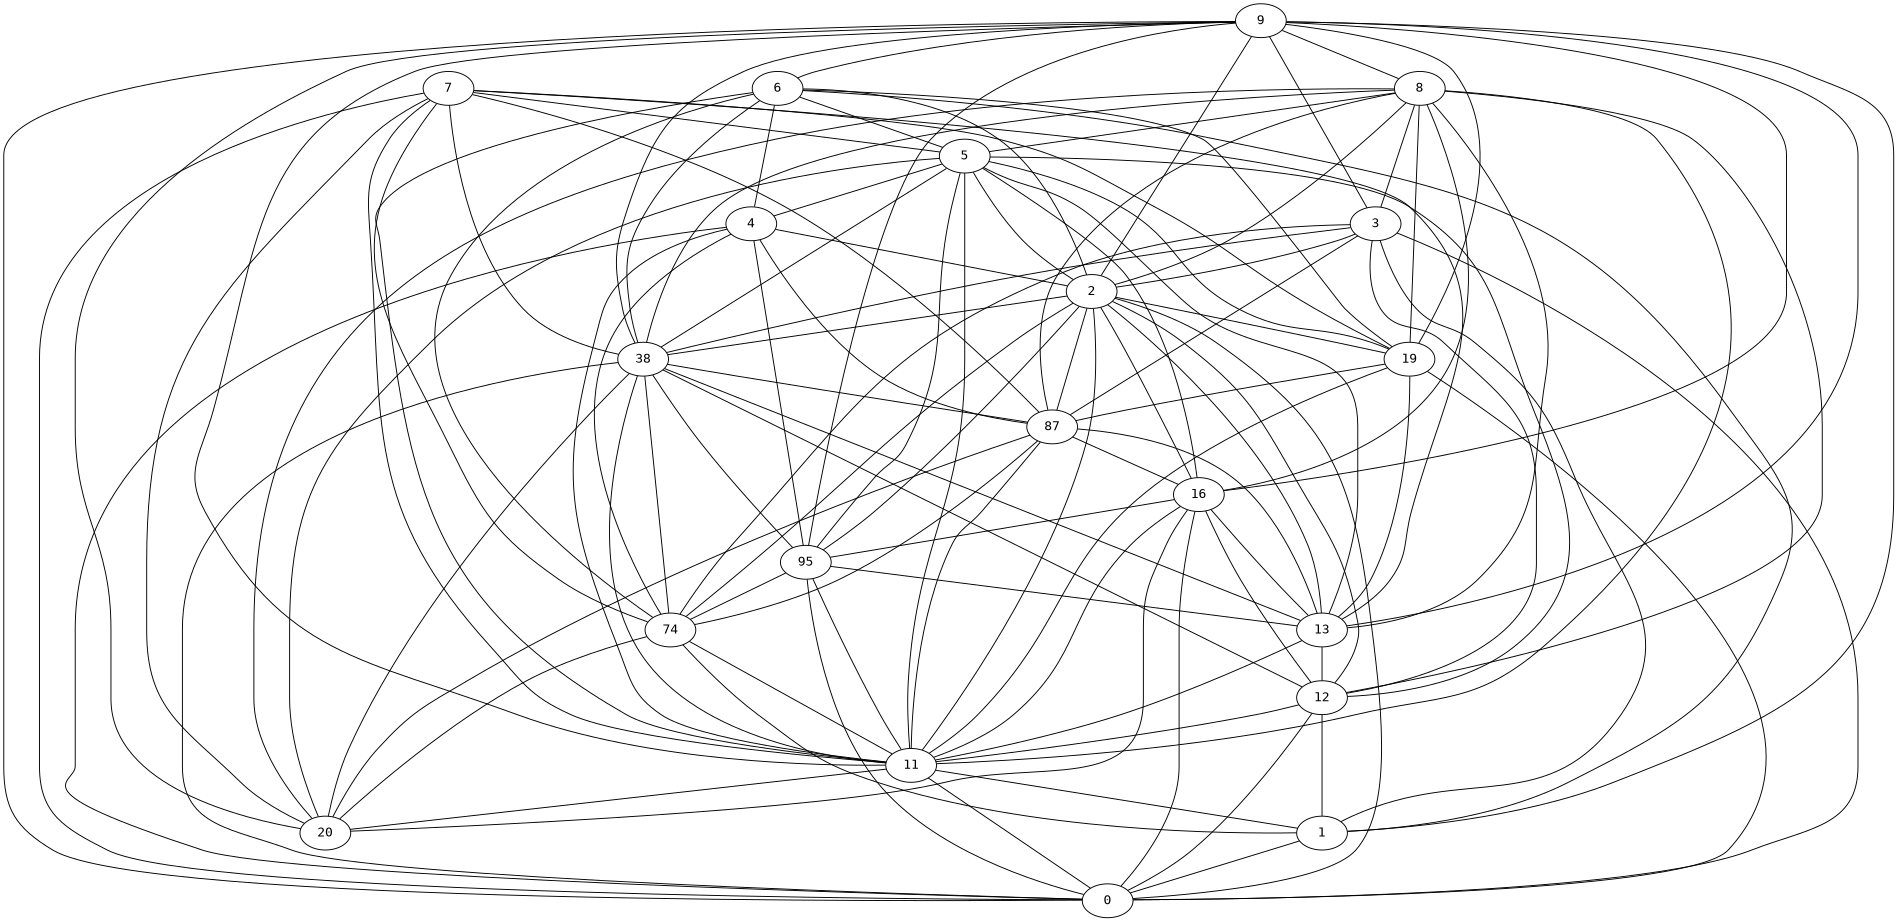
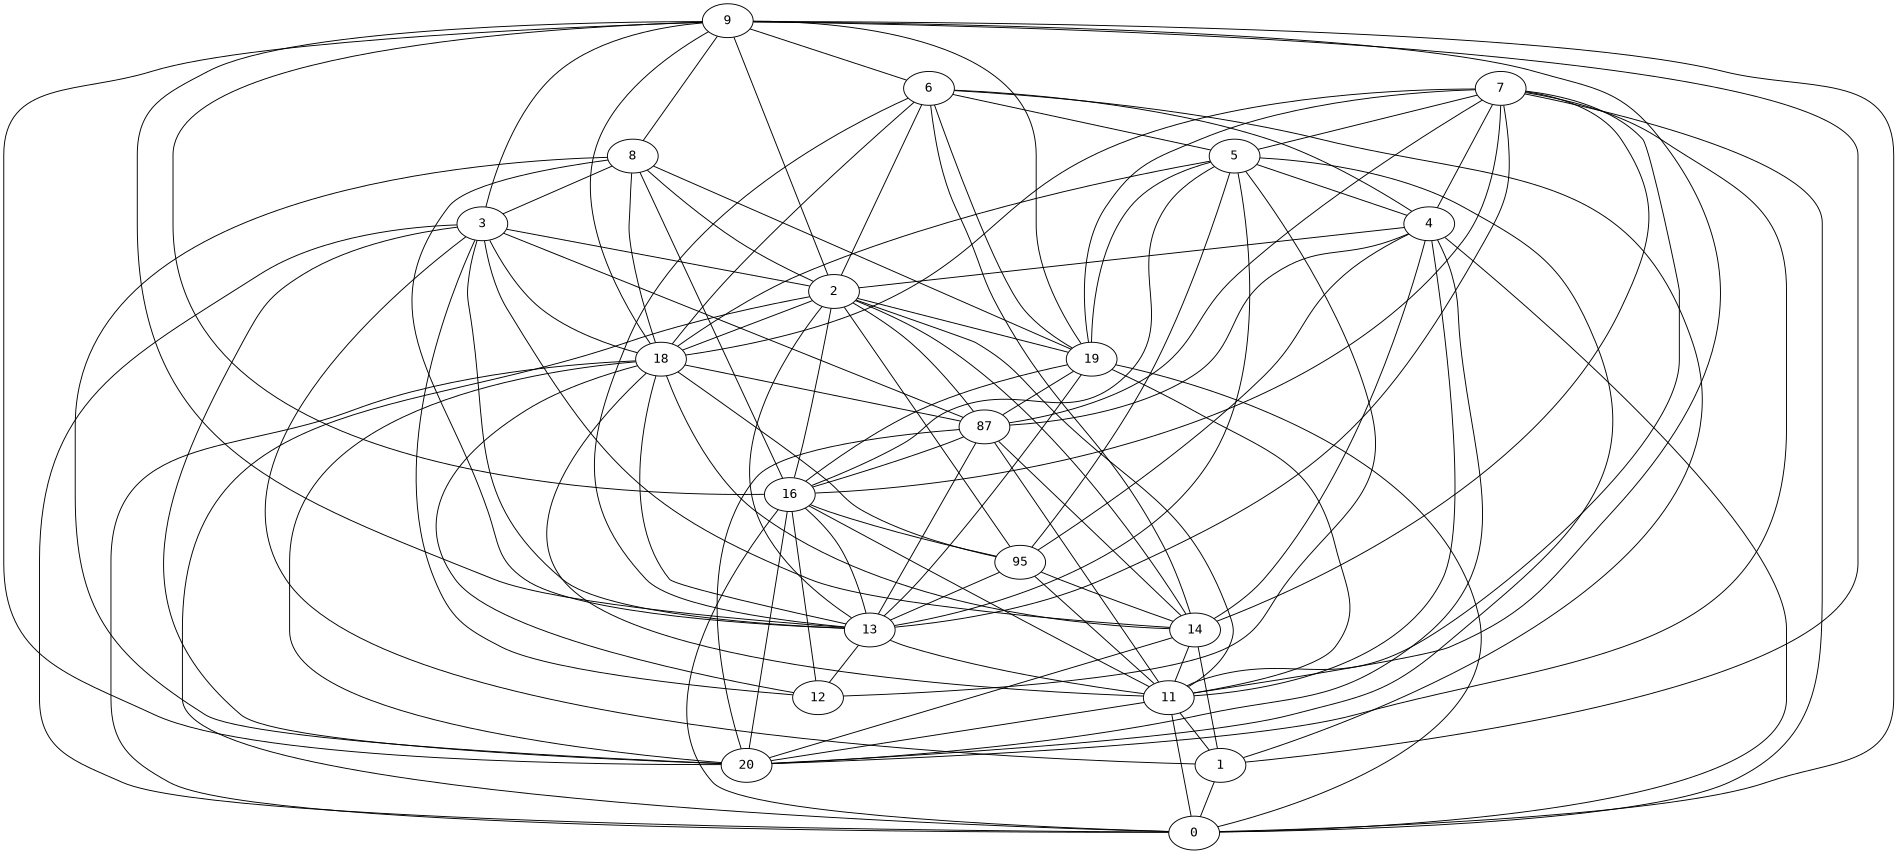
edge "8" -- "5": removed
edge "7" -- "4": added
edge "8" -- "87": removed
edge "9" -- "95": removed
edge "5" -- "2": removed
node "38": label "38" -> "18"
edge "7" -- "16": added
edge "19" -- "16": added
edge "6" -- "11": now "6" -- "13"
edge "8" -- "12": removed
edge "5" -- "11": removed
edge "2" -- "12": removed
edge "3" -- "13": added
edge "8" -- "11": removed
edge "3" -- "20": added
node "74": label "74" -> "14"
edge "4" -- "20": added
edge "12" -- "11": removed
edge "12" -- "1": removed
edge "95" -- "0": removed
edge "12" -- "0": removed
